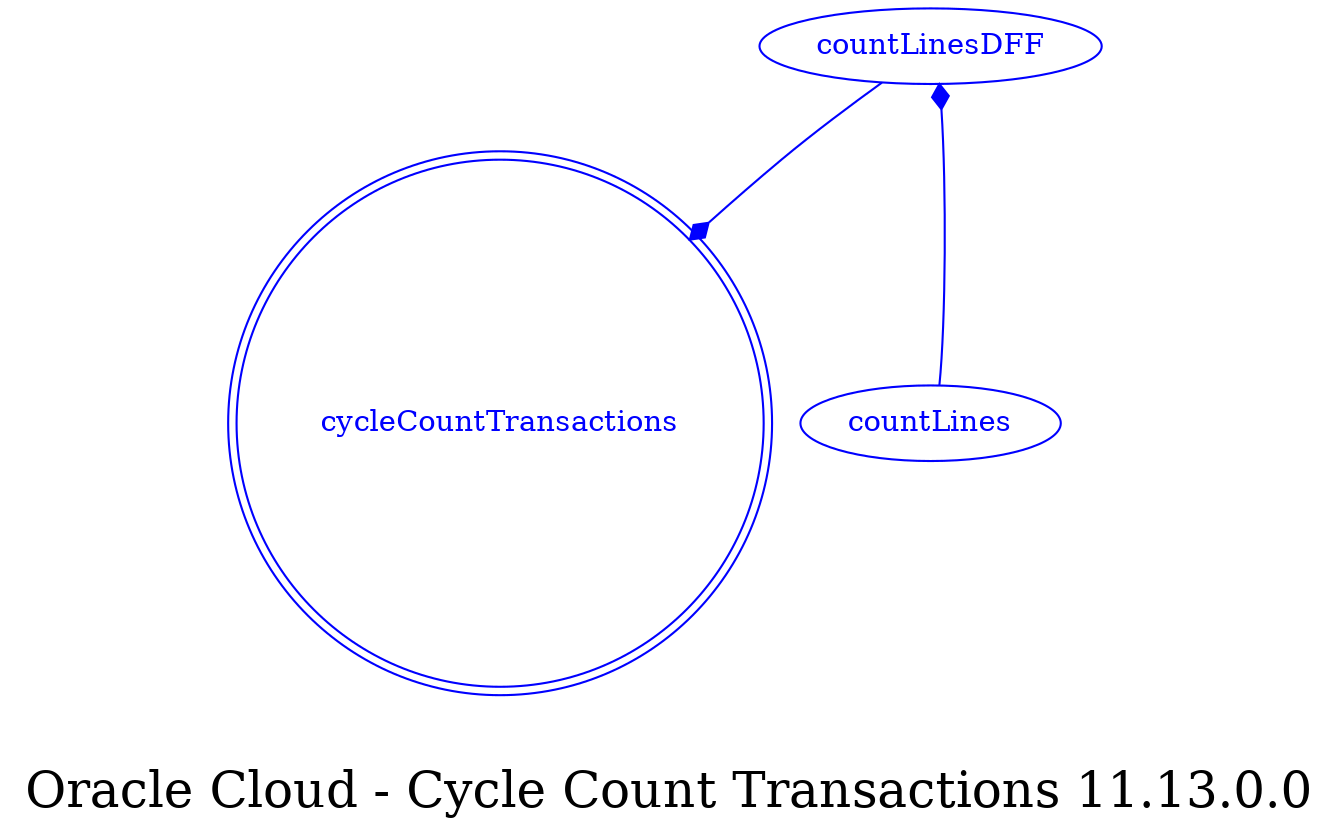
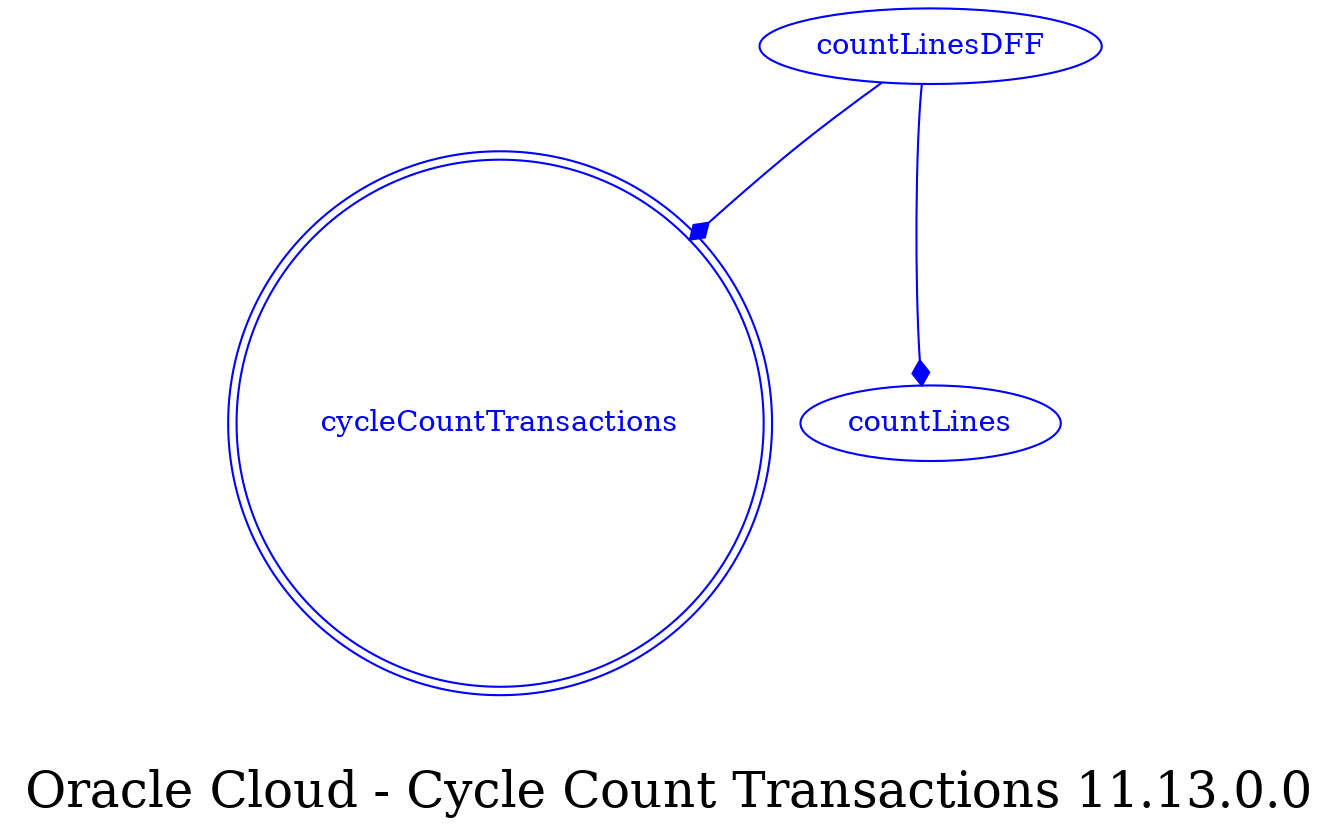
edge "countLines" -> "countLinesDFF": reversed
